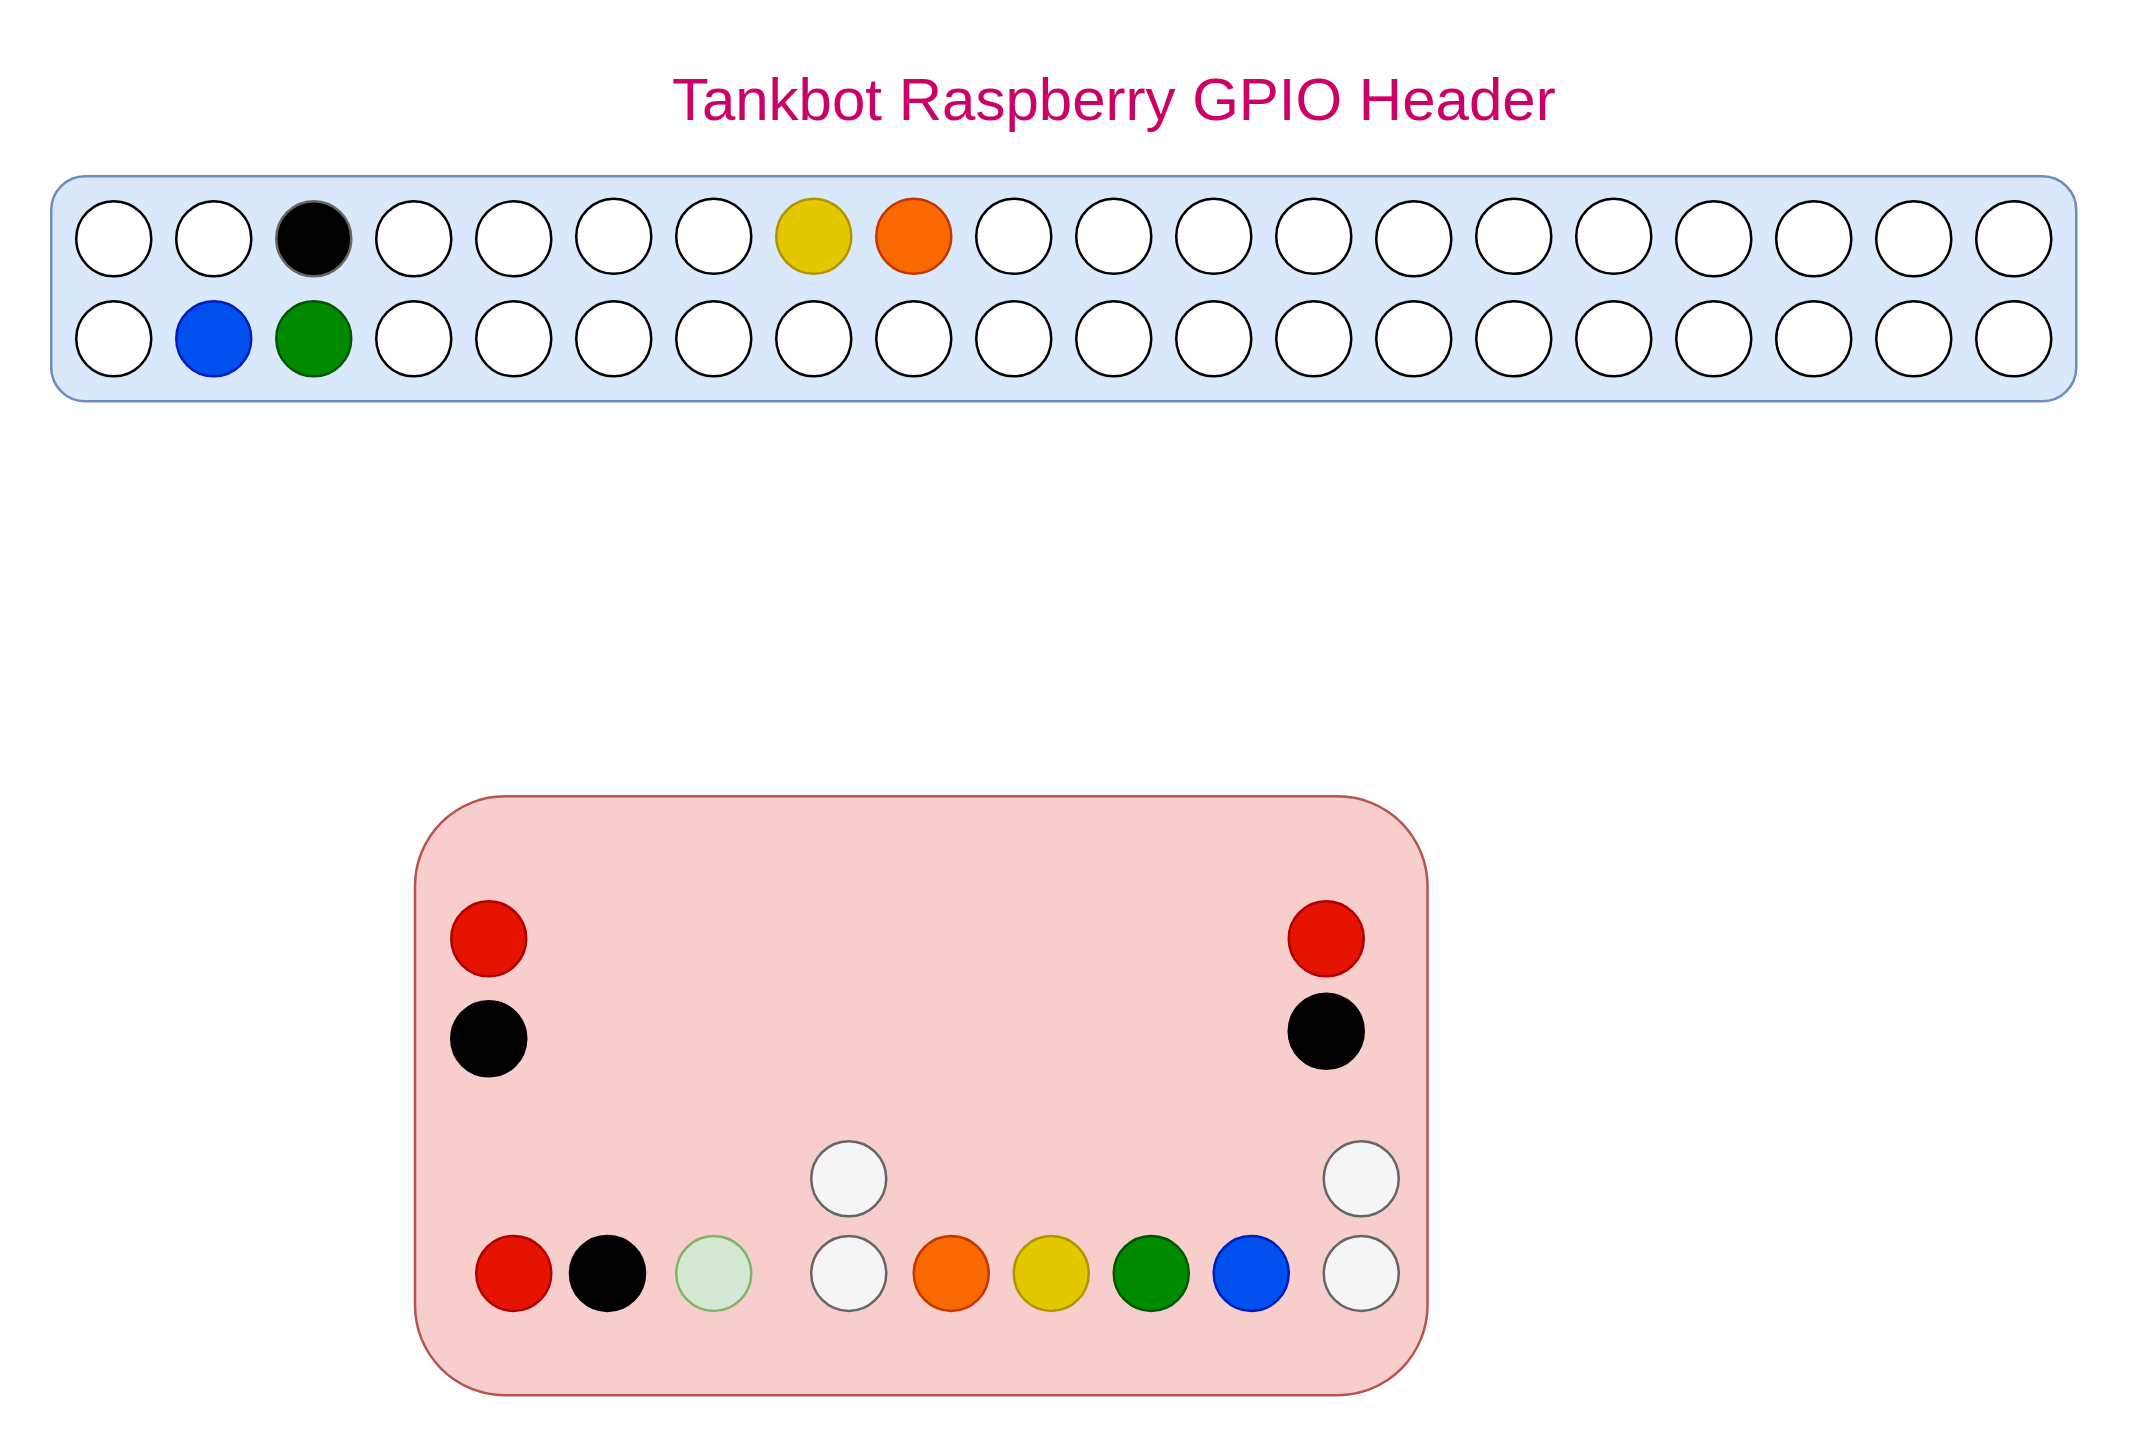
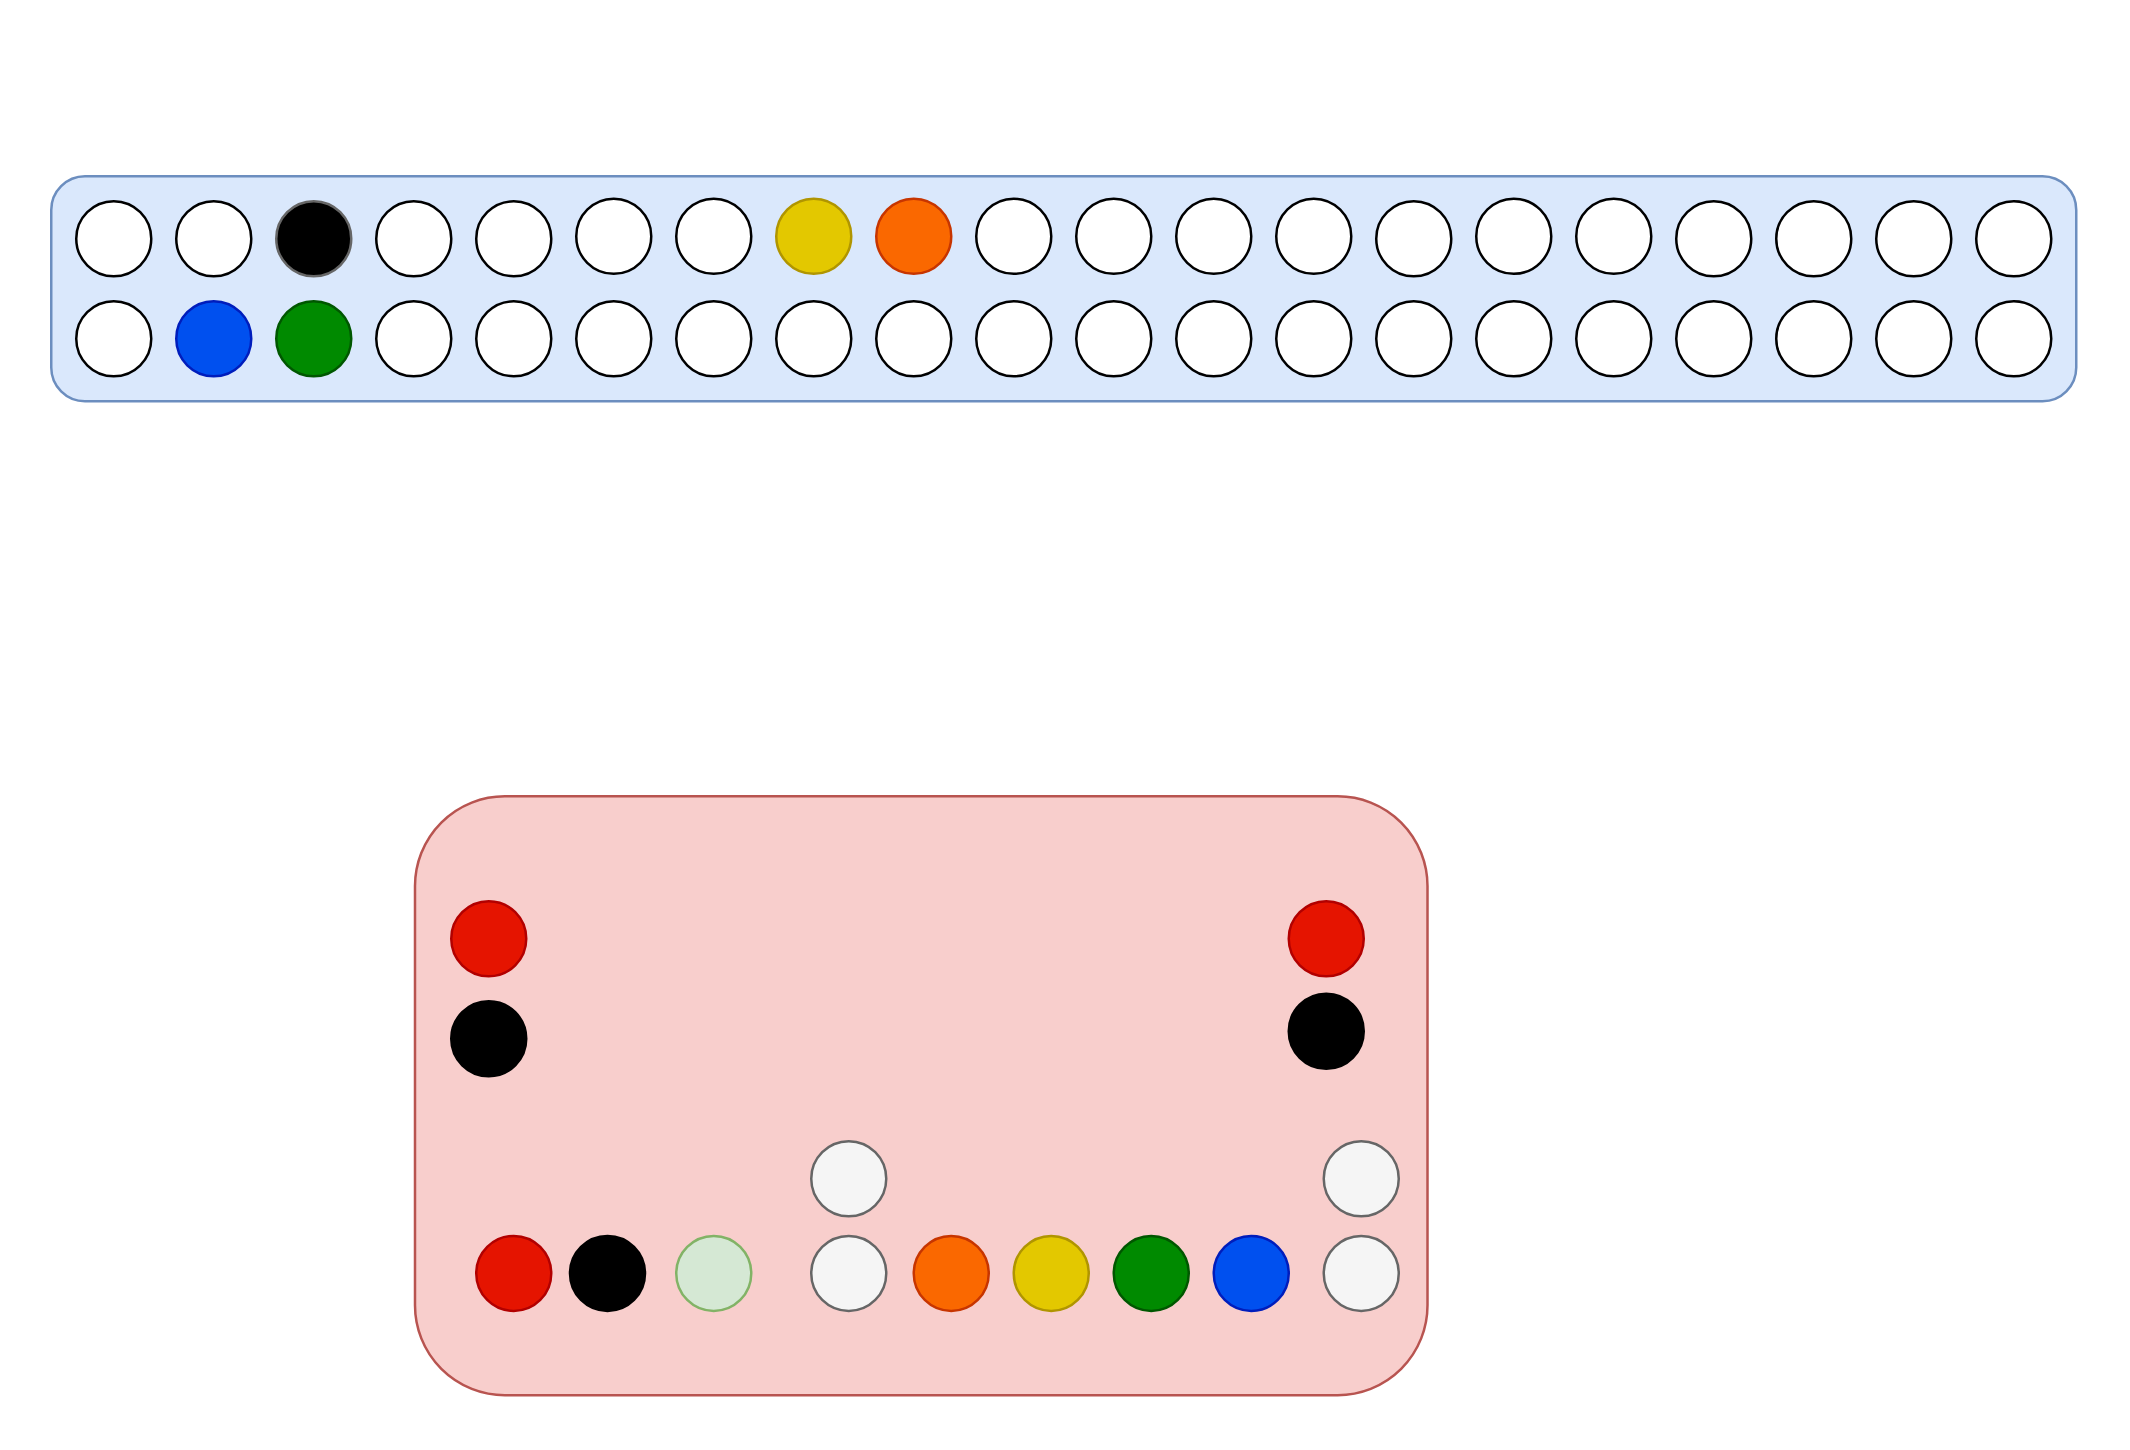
node "Tankbot Raspberry GPIO Header": removed
